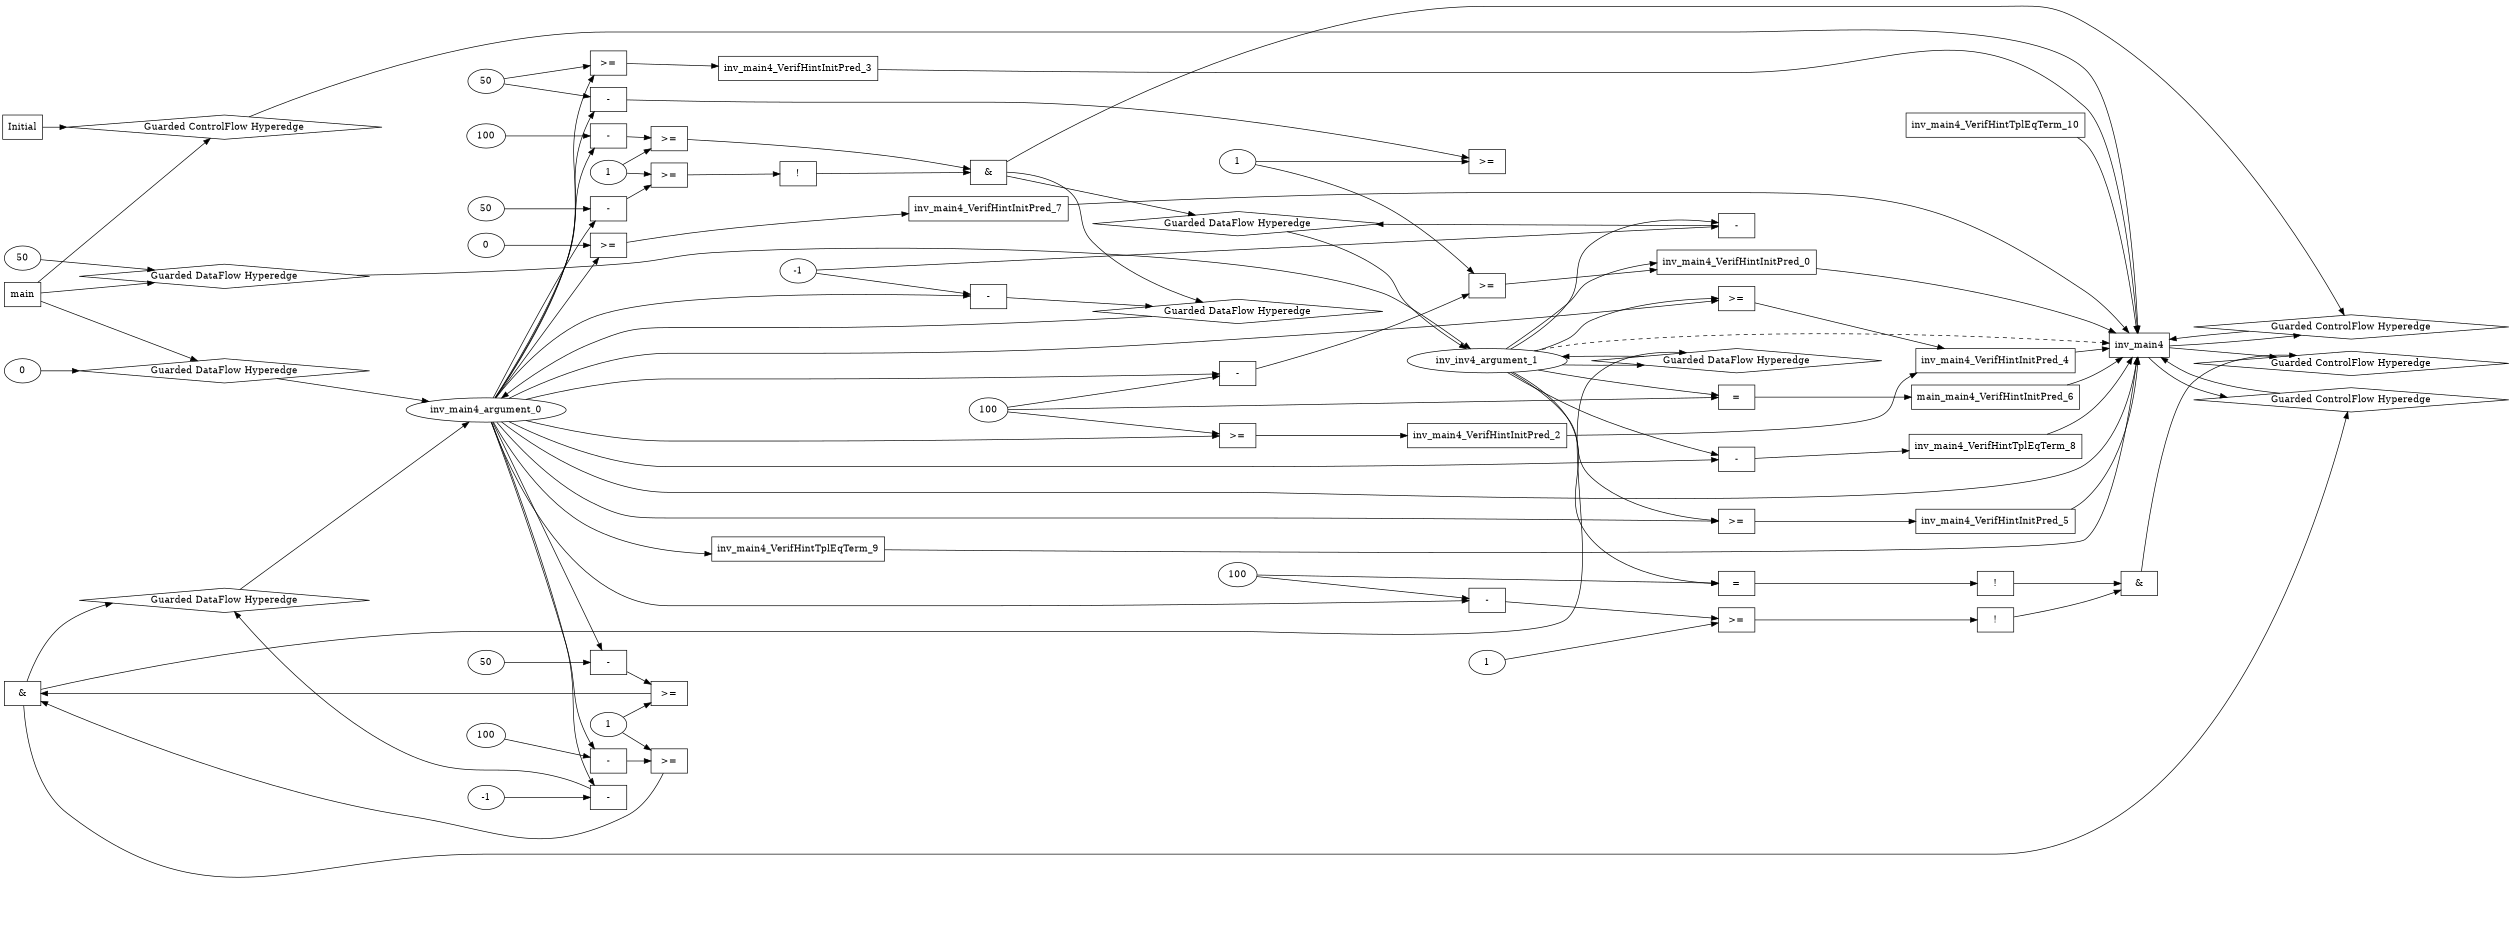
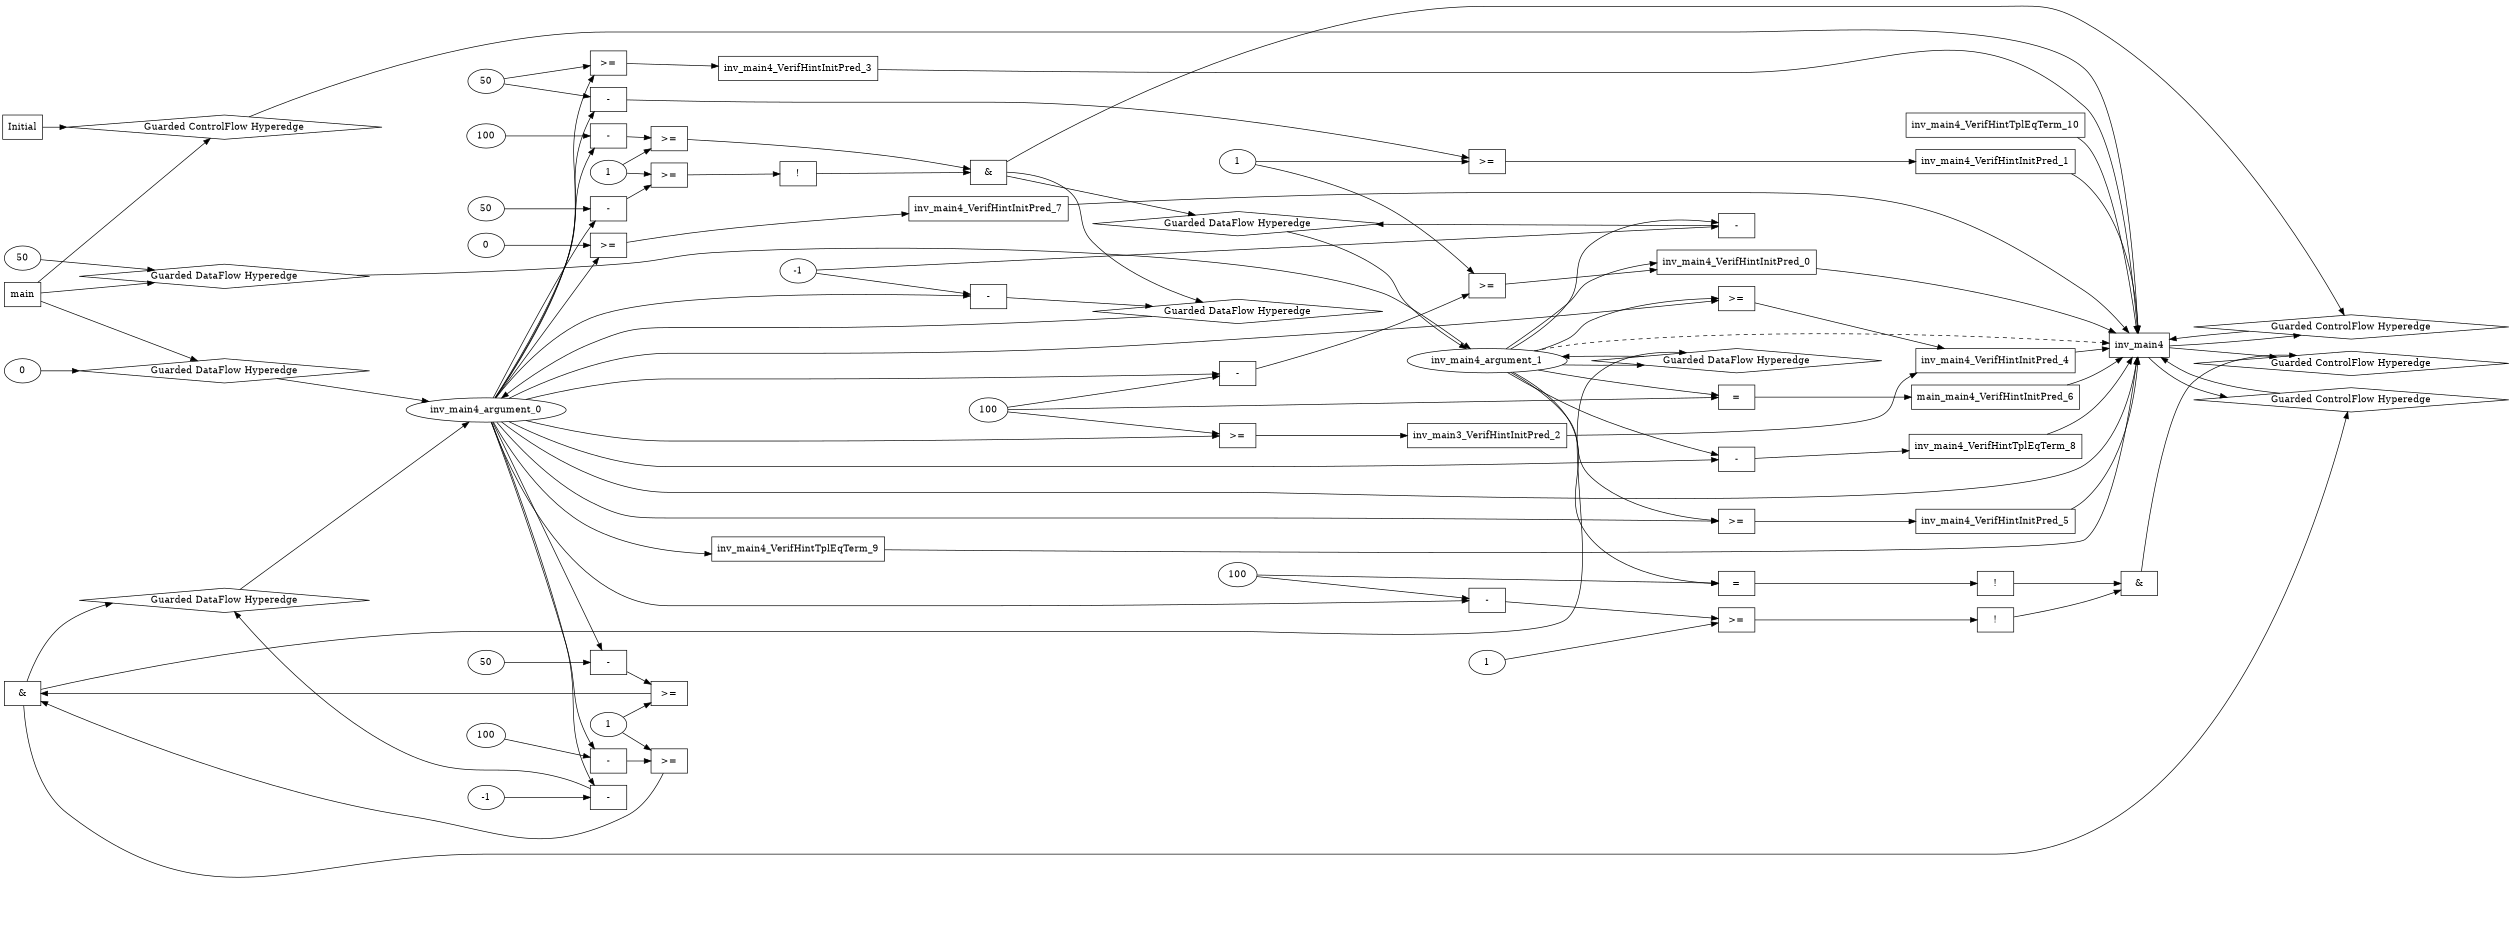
node "inv_main4_VerifHintInitPred_1": added
node "inv_inv4_argument_1": label "inv_inv4_argument_1" -> "inv_main4_argument_1"
node "inv_main4_VerifHintInitPred_2": label "inv_main4_VerifHintInitPred_2" -> "inv_main3_VerifHintInitPred_2"
